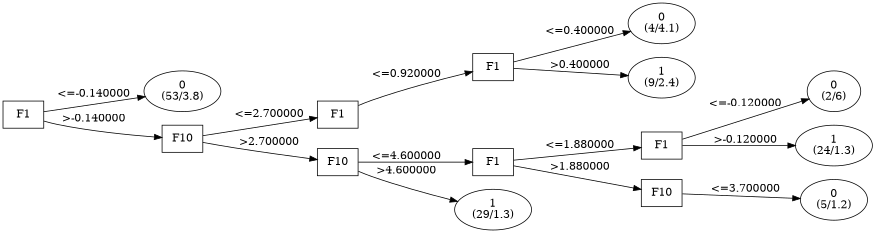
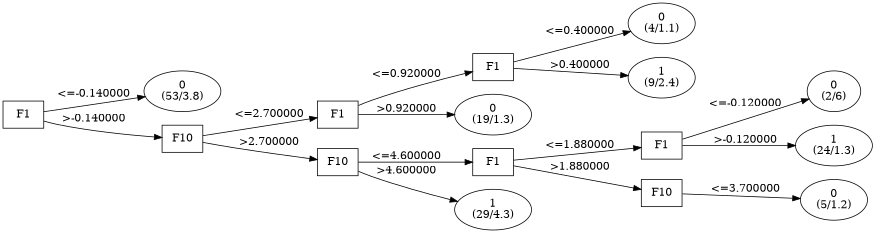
node "0 (4/4.1)": label "0 (4/4.1)" -> "0 (4/1.1)"
node "0 (19/1.3)": added
node "1 (29/1.3)": label "1 (29/1.3)" -> "1 (29/4.3)"
